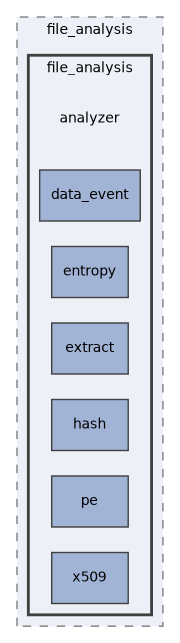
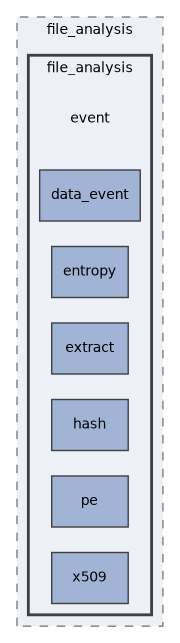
node "analyzer": label "analyzer" -> "event"
